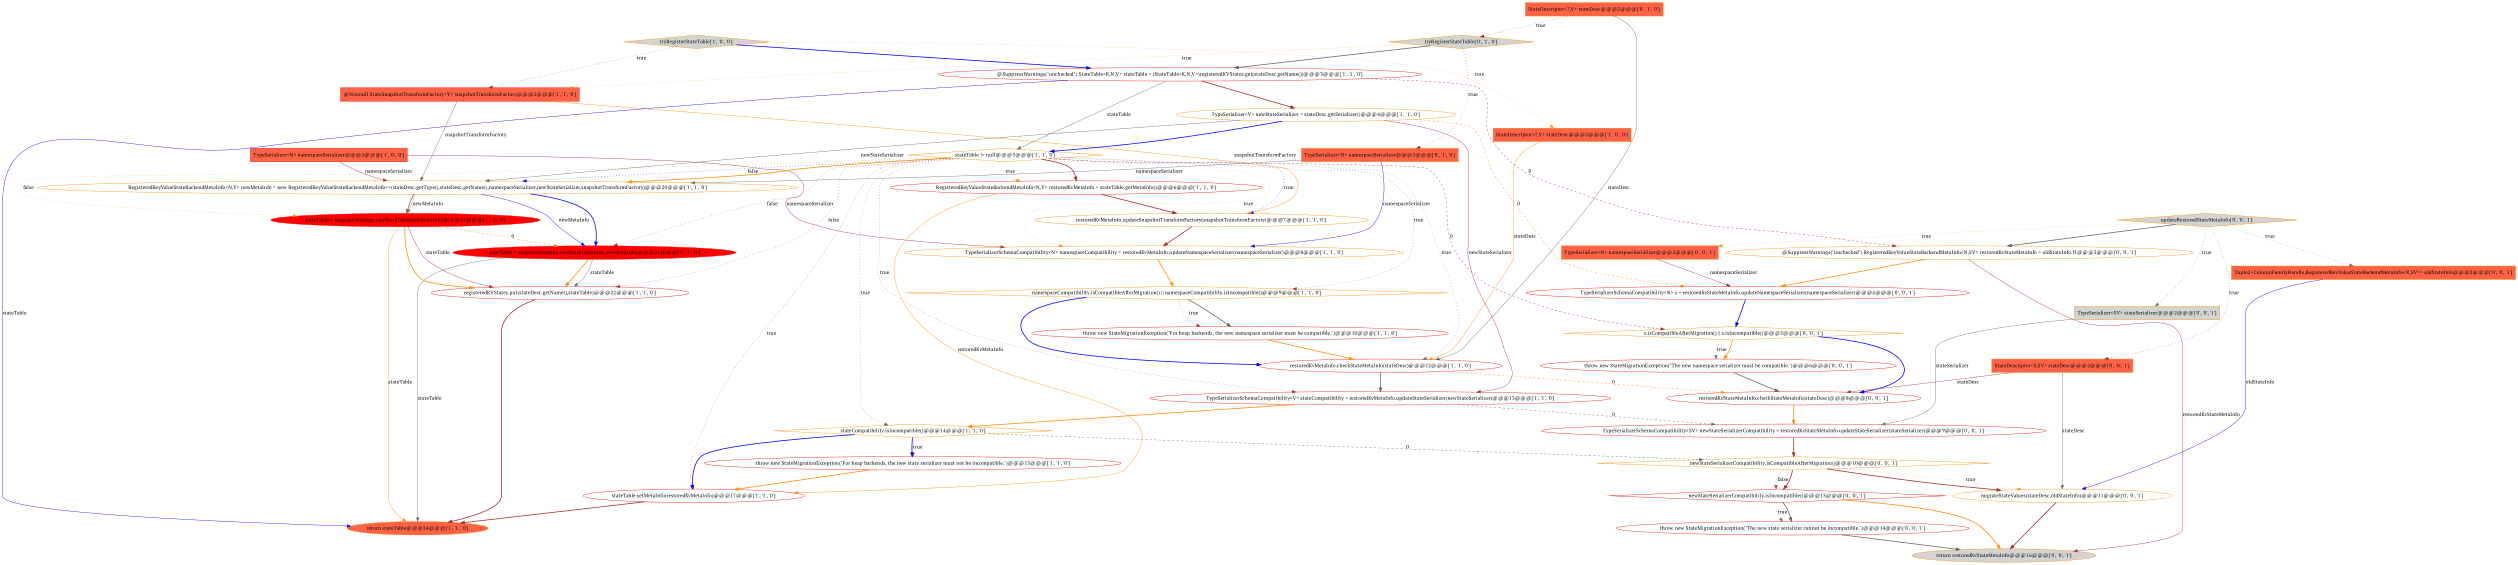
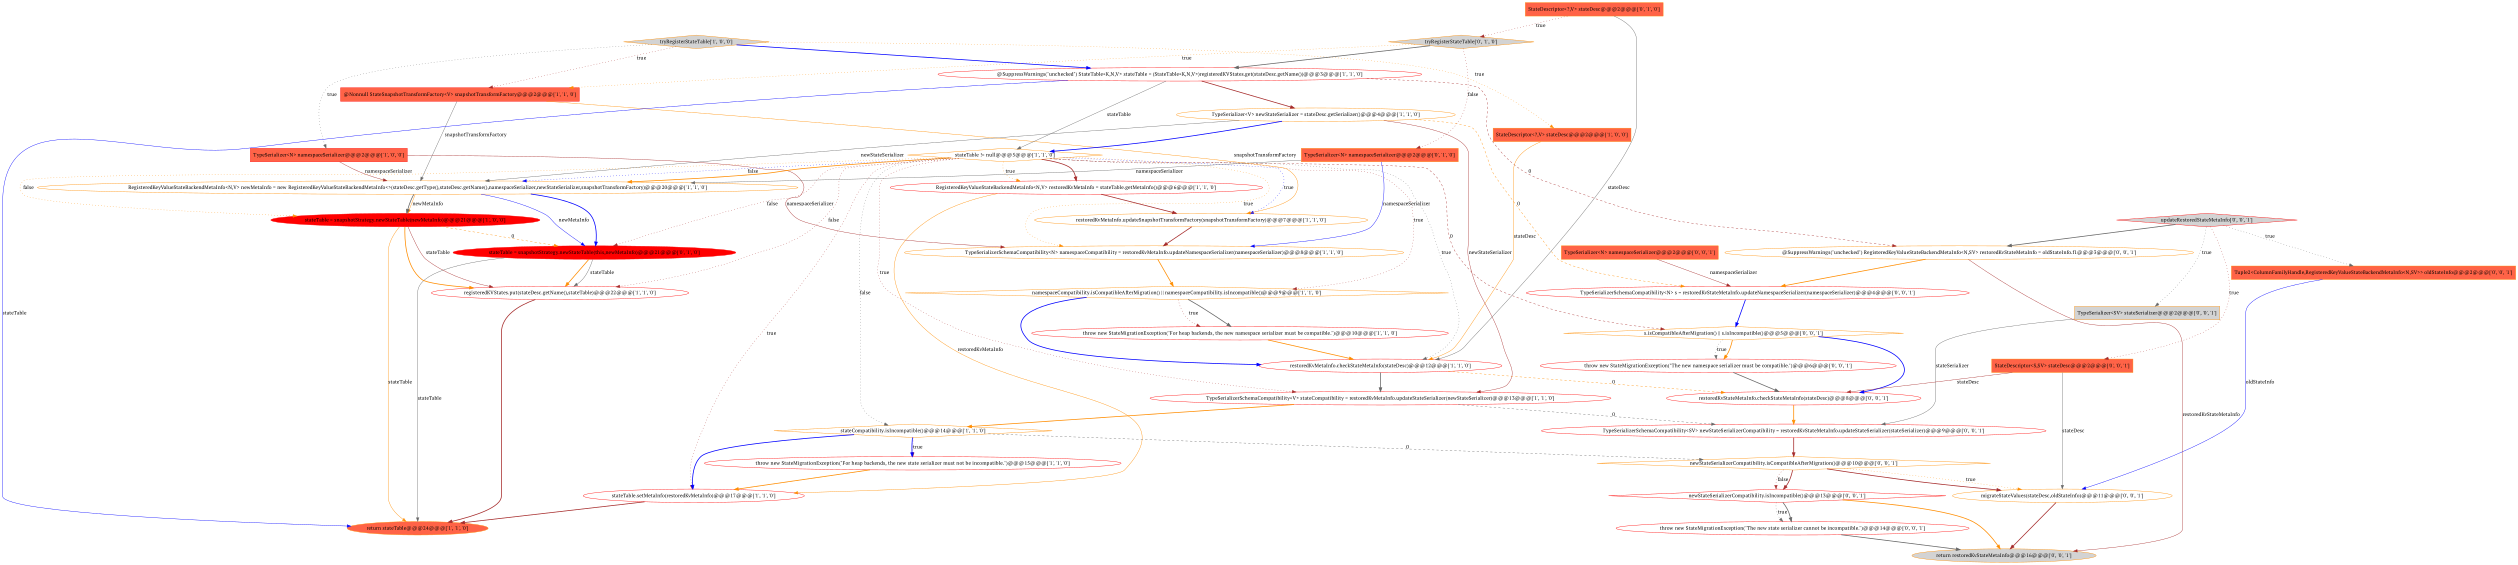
edge "tryRegisterStateTable['1', '0', '0']" -> "TypeSerializer<N> namespaceSerializer@@@2@@@['1', '0', '0']": added, label "true"
edge "tryRegisterStateTable['0', '1', '0']" -> "TypeSerializer<N> namespaceSerializer@@@2@@@['0', '1', '0']": label "true" -> "false"
node "updateRestoredStateMetaInfo['0', '0', '1']": color darkorange -> red
edge "updateRestoredStateMetaInfo['0', '0', '1']" -> "TypeSerializer<N> namespaceSerializer@@@2@@@['0', '0', '1']": removed, label "true"
edge "stateTable != null@@@5@@@['1', '1', '0']" -> "stateCompatibility.isIncompatible()@@@14@@@['1', '1', '0']": label "true" -> "false"
